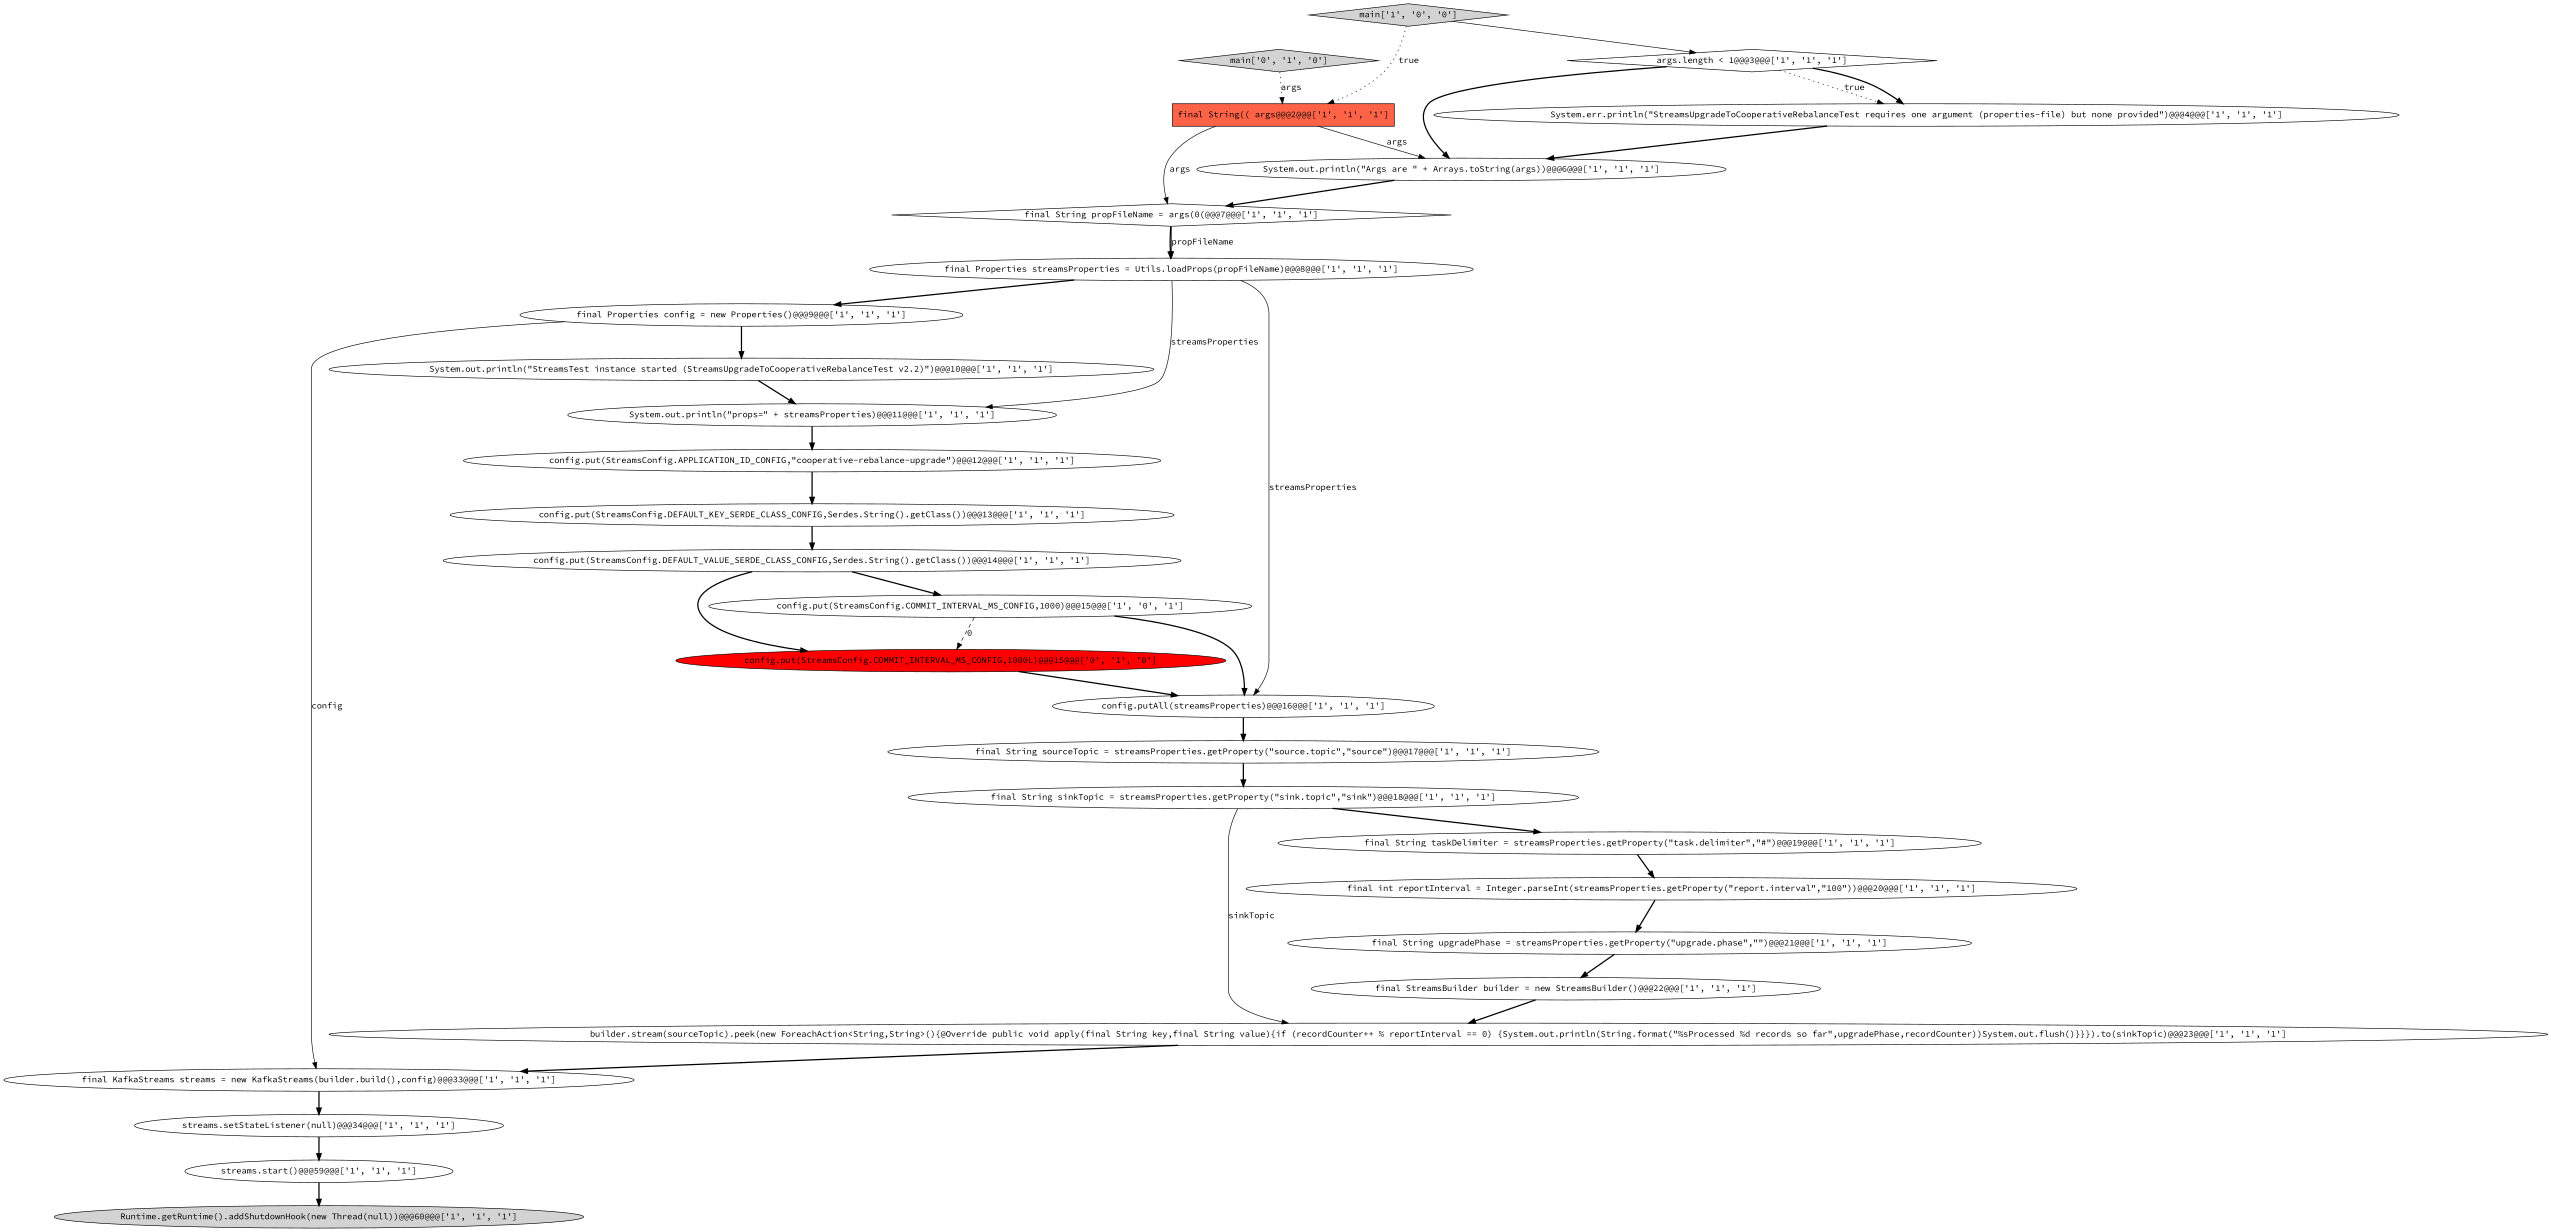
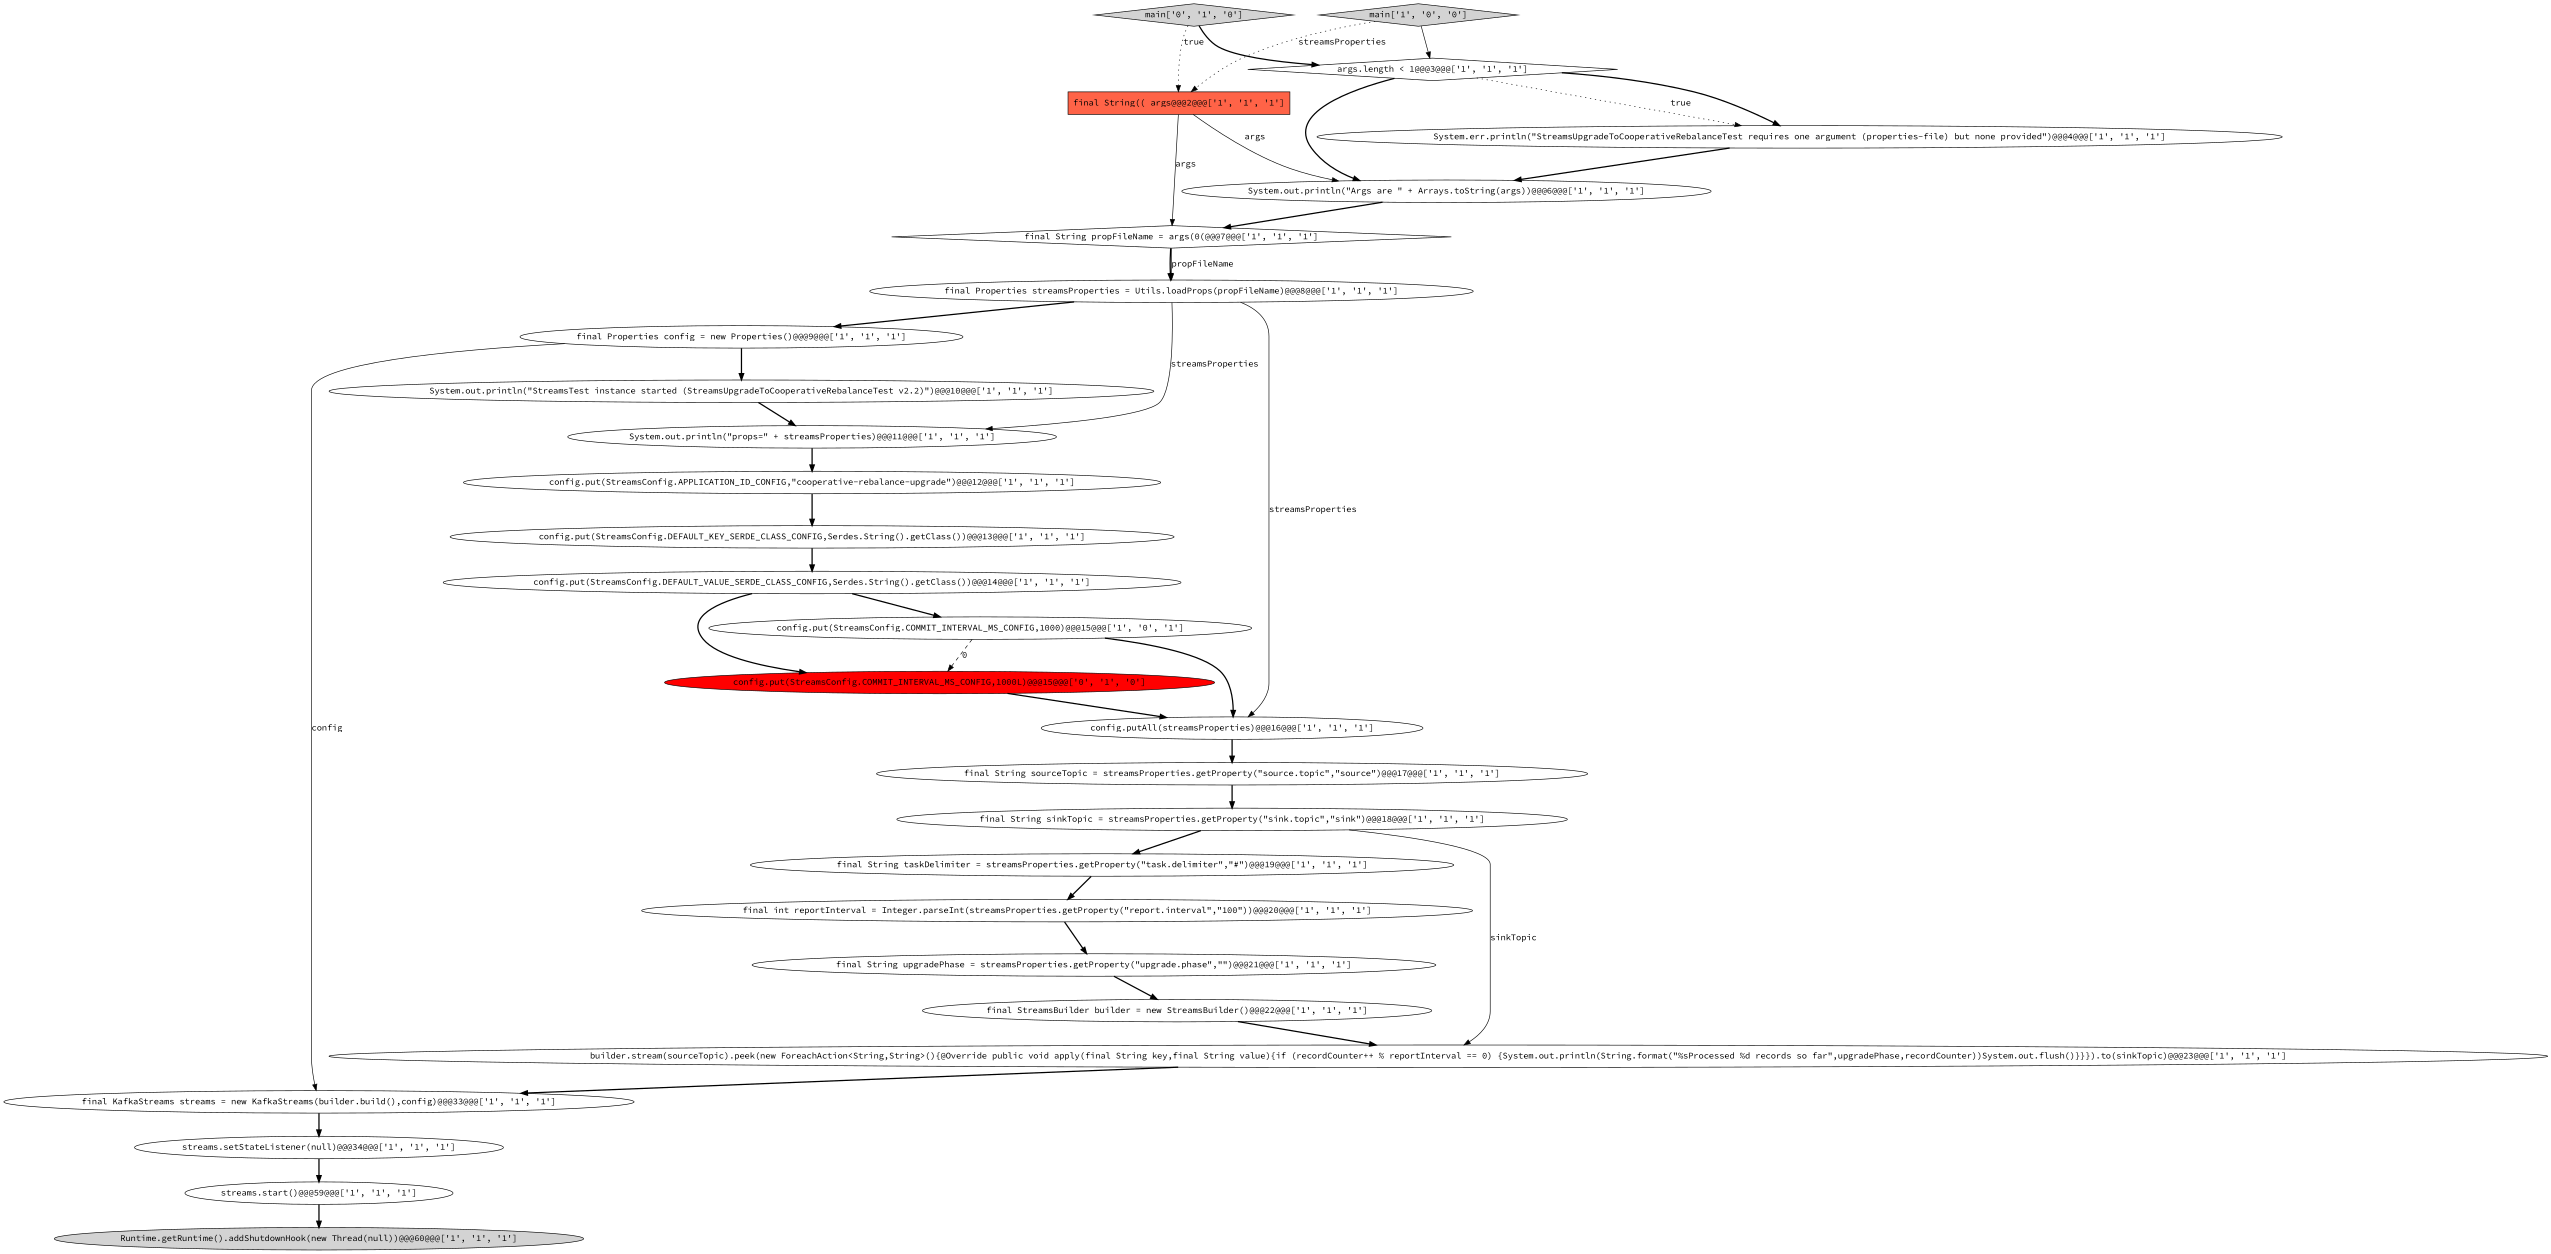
edge "main['0', '1', '0']" -> "args.length < 1@@@3@@@['1', '1', '1']": added
edge "main['1', '0', '0']" -> "final String(( args@@@2@@@['1', '1', '1']": label "true" -> "streamsProperties"
edge "main['0', '1', '0']" -> "final String(( args@@@2@@@['1', '1', '1']": label "args" -> "true"
